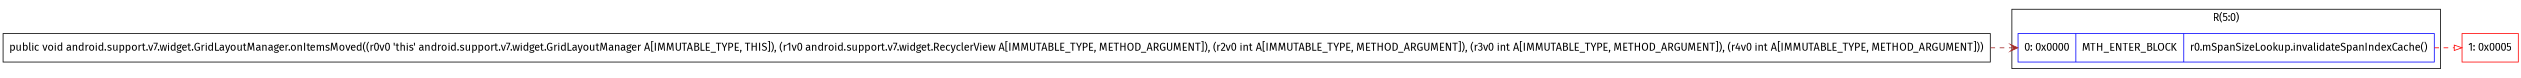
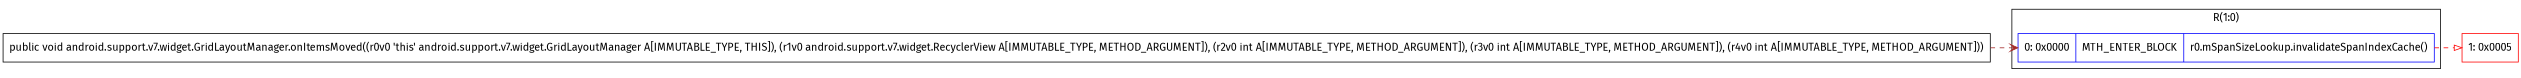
cluster "R(5:0)": label "R(5:0)" -> "R(1:0)"
